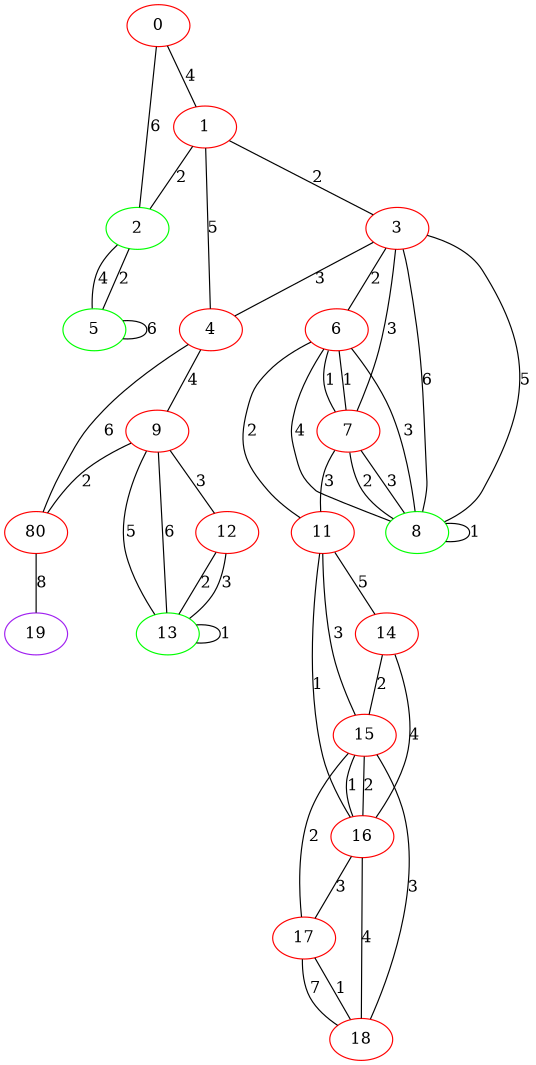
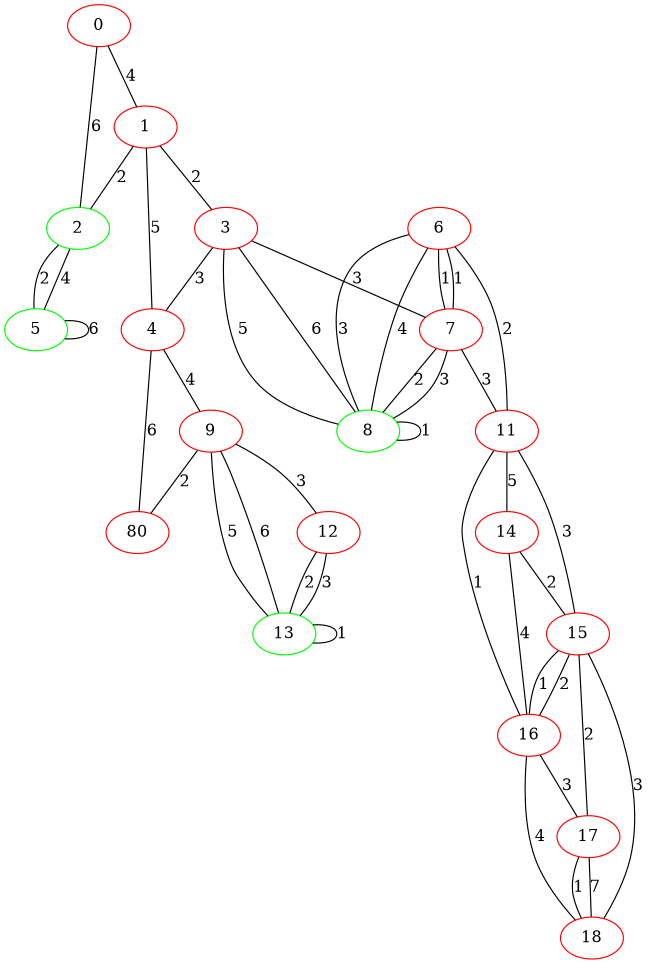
edge "3" -- "6": removed, label "2"
node "19": removed
